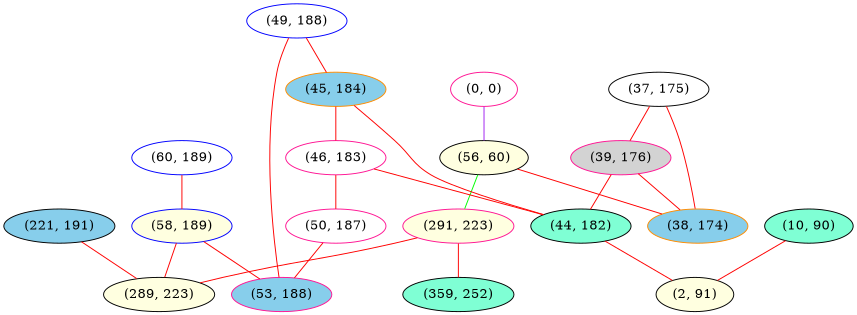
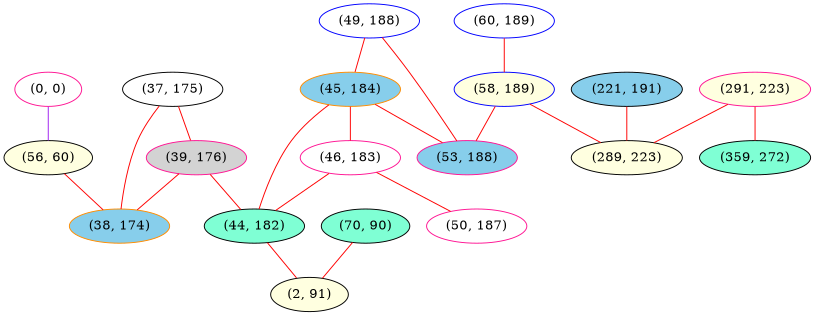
edge "(56, 60)" -- "(291, 223)": removed
node "(10, 90)": label "(10, 90)" -> "(70, 90)"
edge "(50, 187)" -- "(53, 188)": now "(45, 184)" -- "(53, 188)"
node "(359, 252)": label "(359, 252)" -> "(359, 272)"
